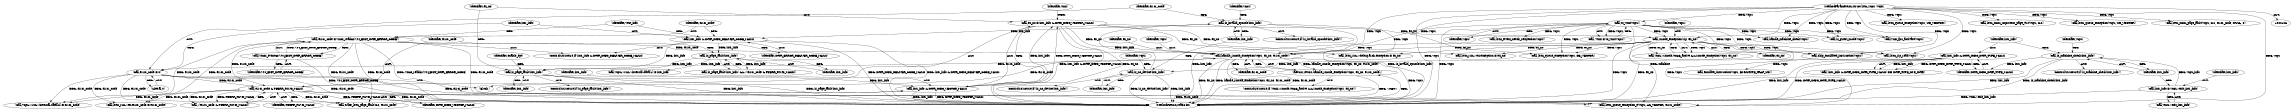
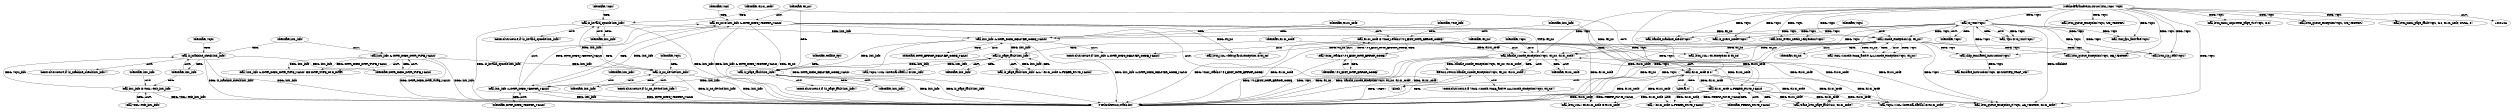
edge "(MethodParameterIn,struct kvm_vcpu *vcpu)" -> "(Call,kvm_event_needs_reinjection(vcpu))": added, label "DDG: vcpu"
edge "(Identifier,vmx)" -> "(Call,ex_no = intr_info & INTR_INFO_VECTOR_MASK)": label "INFO: " -> "CFG: "
edge "(Call,ex_no = intr_info & INTR_INFO_VECTOR_MASK)" -> "(Call,handle_rmode_exception(vcpu, ex_no, error_code))": label "DDG: ex_no" -> "TYPE: ex_no"
node "(Call,*vmx = to_vmx(vcpu))": label "(Call,*vmx = to_vmx(vcpu))" -> "(Call,*fpu = to_vmx(vcpu))"
node "(Call,vmcs_event32(VM_EXIT_INTR_ERROR_CODE))": label "(Call,vmcs_event32(VM_EXIT_INTR_ERROR_CODE))" -> "(Call,vmcs_read32(VM_EXIT_INTR_ERROR_CODE))"
